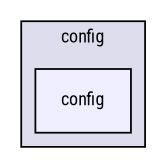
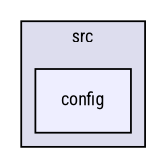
cluster "config": label "config" -> "src"
